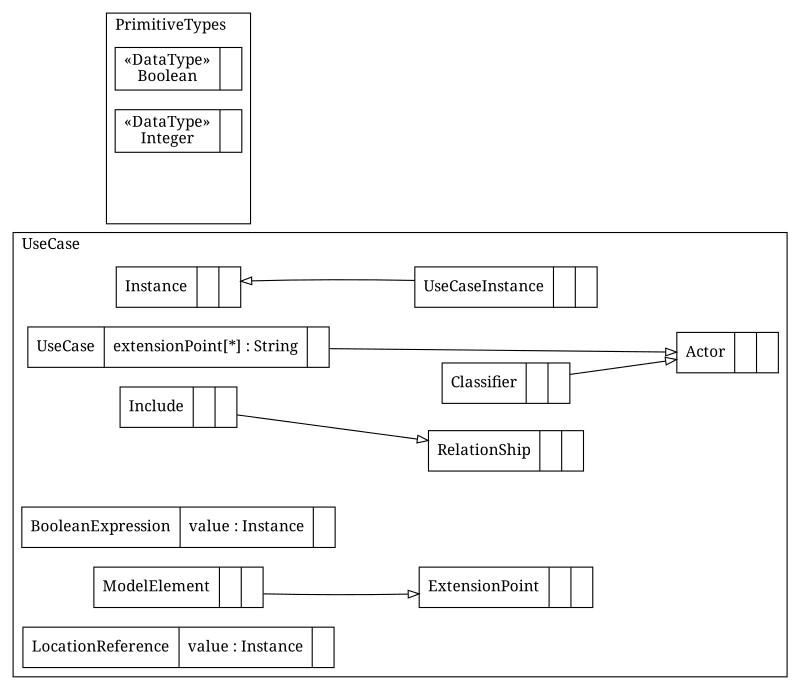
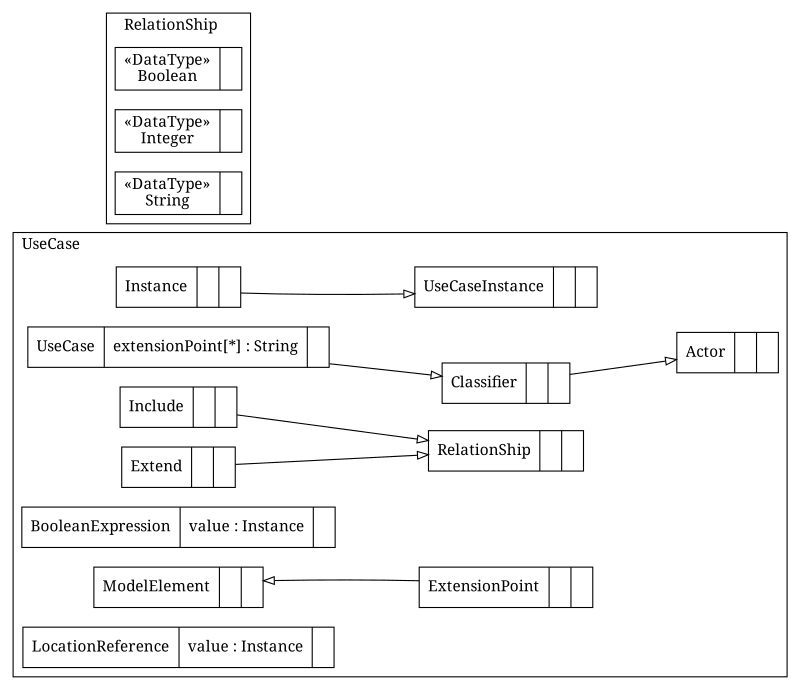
cluster "PrimitiveTypes": label "PrimitiveTypes" -> "RelationShip"
node "String": added
edge "UseCaseInstance" -> "Instance": reversed
edge "UseCase" -> "Actor": now "UseCase" -> "Classifier"
node "Extend": added
edge "ModelElement" -> "ExtensionPoint": reversed
